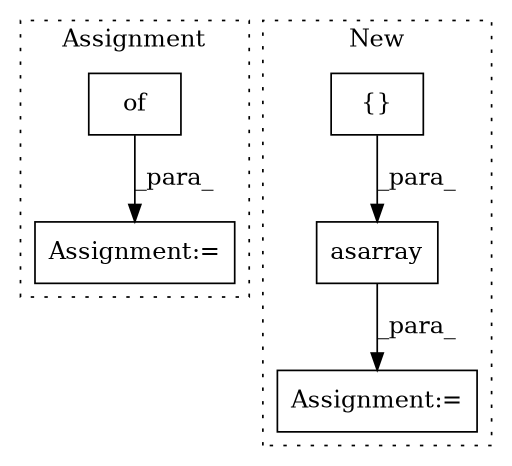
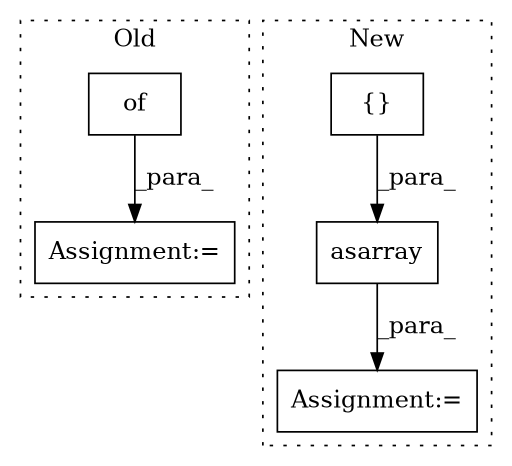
cluster "Assignment": label "Assignment" -> "Old"
